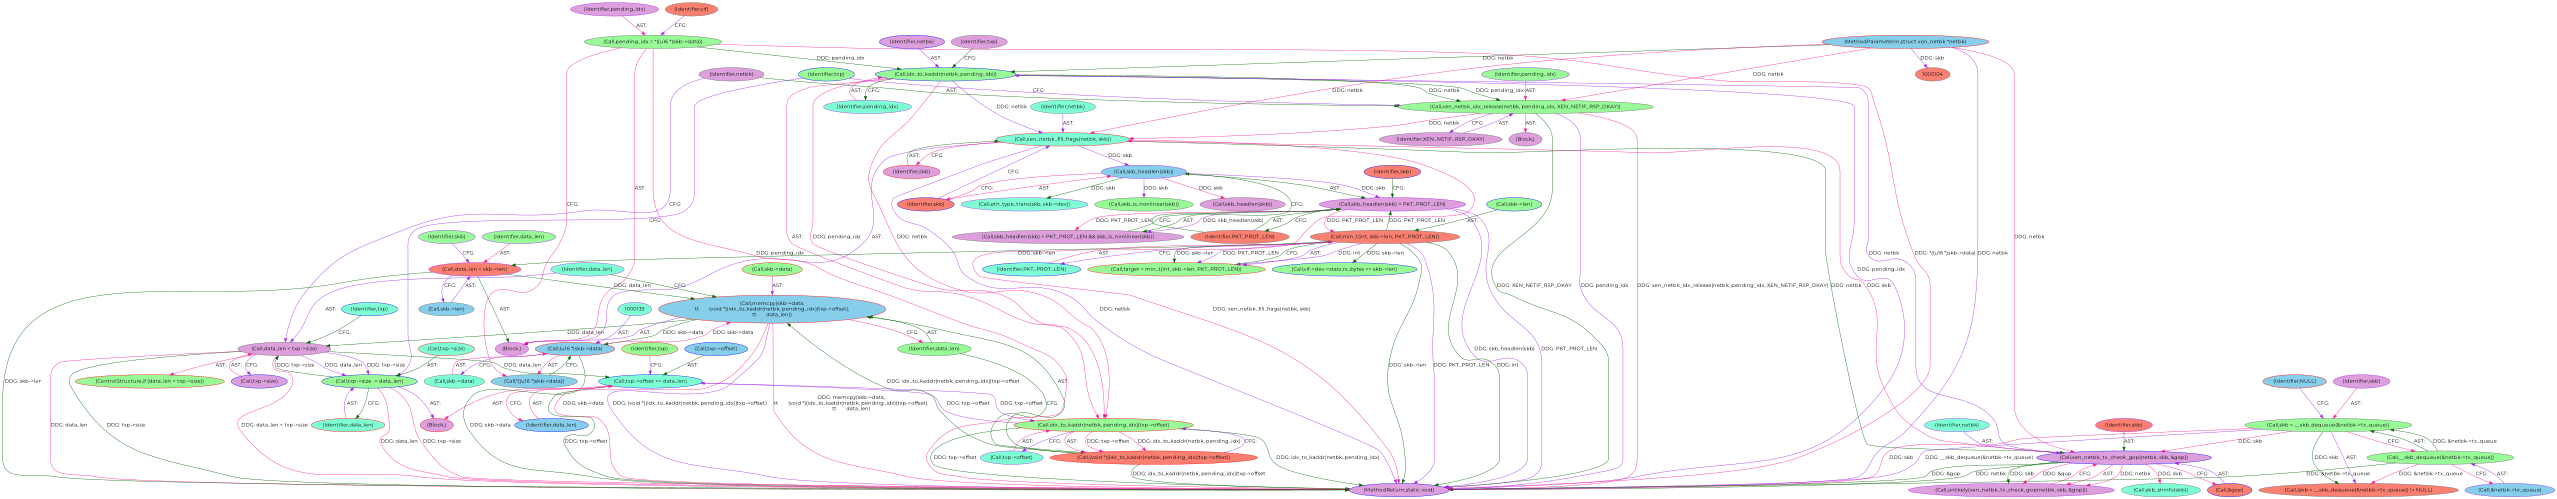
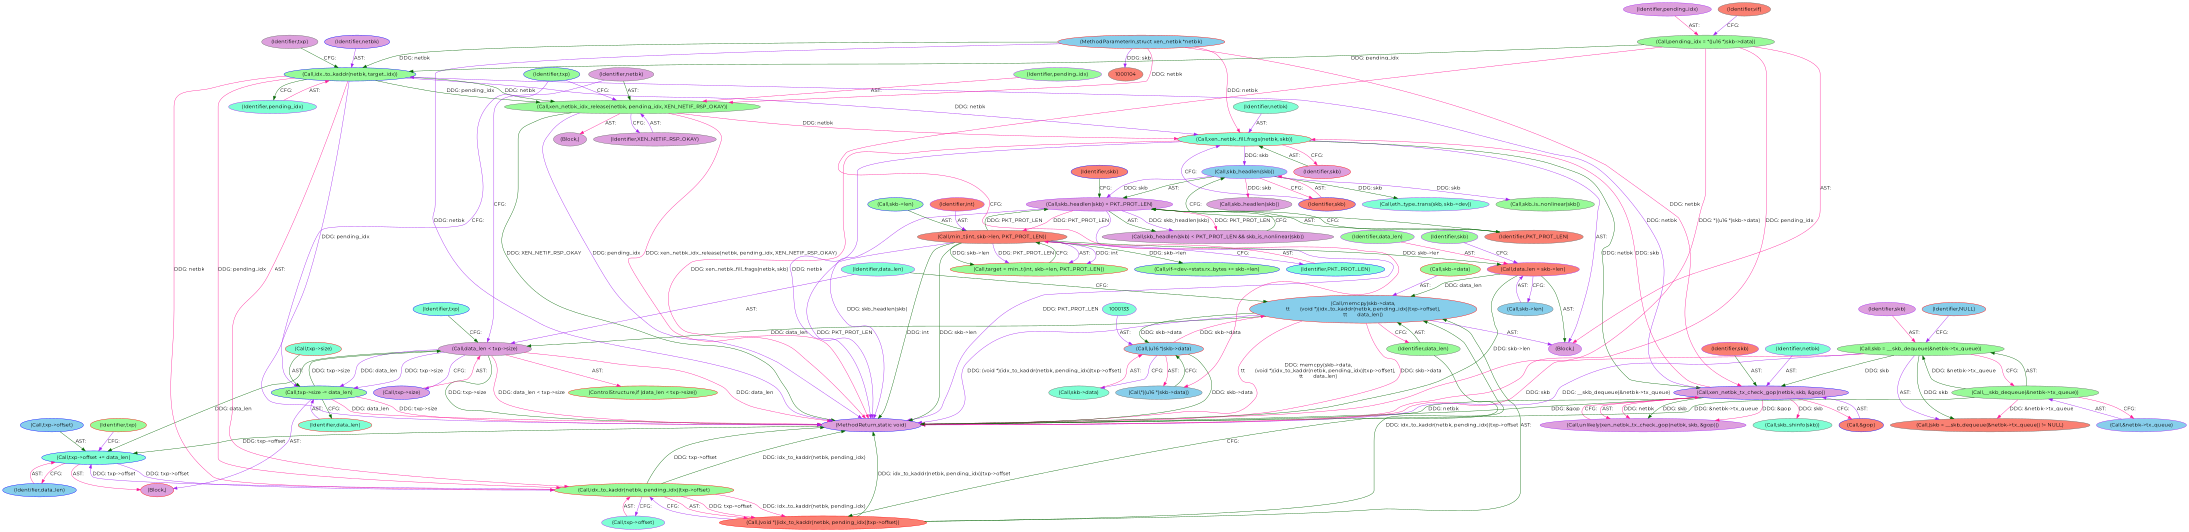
node "(Call,idx_to_kaddr(netbk, pending_idx))": label "(Call,idx_to_kaddr(netbk, pending_idx))" -> "(Call,idx_to_kaddr(netbk, target_idx))"
node "(Identifier,int)": added
edge "(Call,skb = __skb_dequeue(&netbk->tx_queue))" -> "(Call,xen_netbk_tx_check_gop(netbk, skb, &gop))": color deeppink -> darkgreen
edge "(Call,txp->offset += data_len)" -> "(MethodReturn,static void)": reversed
